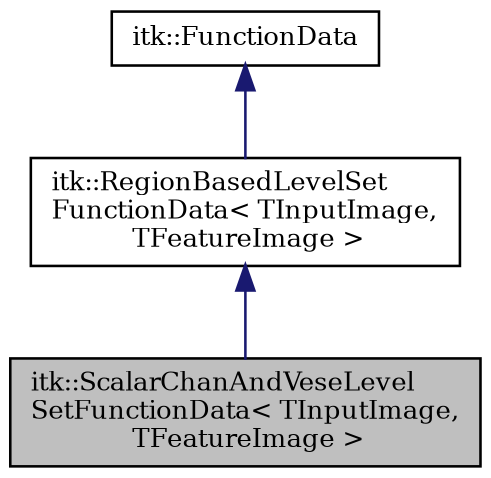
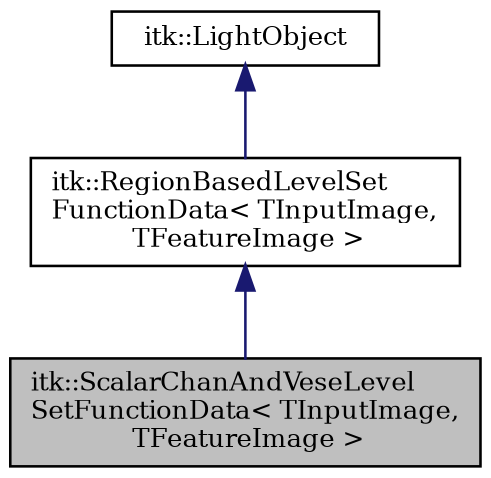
node "itk::FunctionData": label "itk::FunctionData" -> "itk::LightObject"
